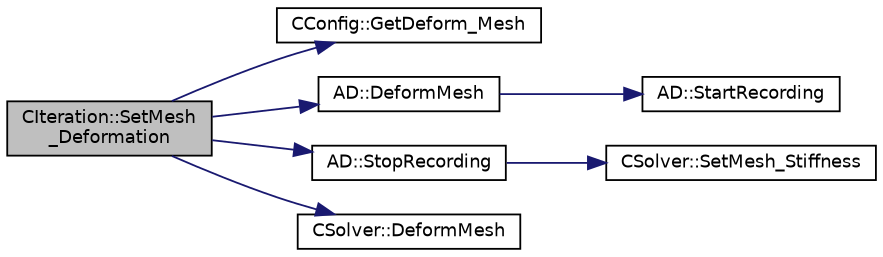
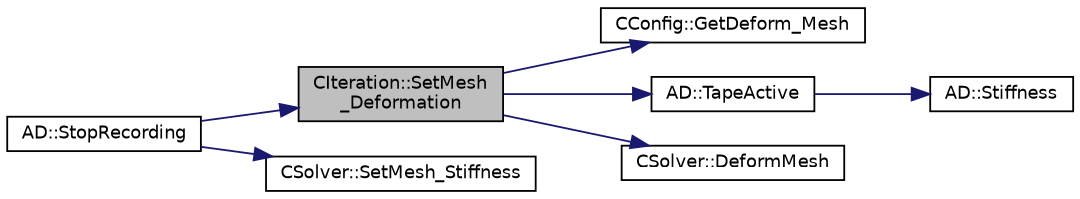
node "AD::DeformMesh": label "AD::DeformMesh" -> "AD::TapeActive"
node "AD::StartRecording": label "AD::StartRecording" -> "AD::Stiffness"
edge "CIteration::SetMesh _Deformation" -> "AD::StopRecording": reversed
